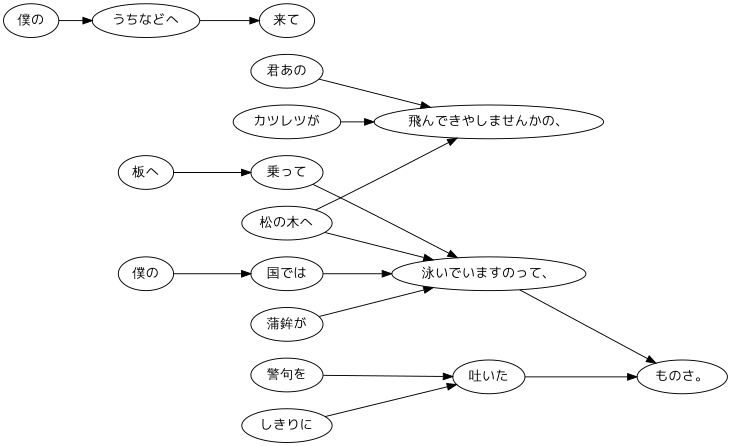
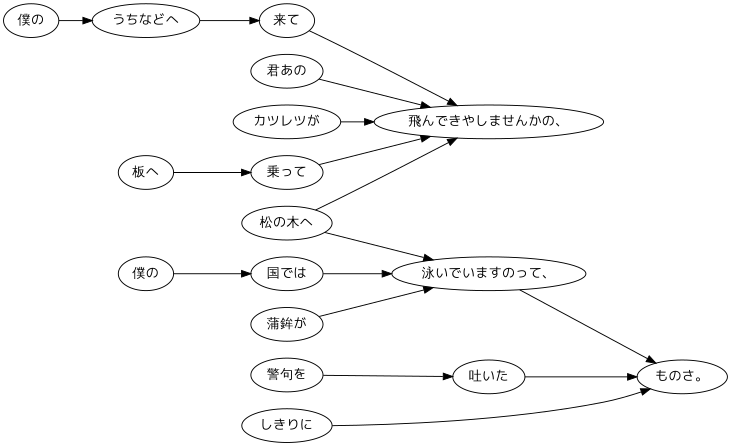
edge "来て" -> "飛んできやしませんかの、": added
edge "乗って" -> "泳いでいますのって、": now "乗って" -> "飛んできやしませんかの、"
edge "しきりに" -> "吐いた": now "しきりに" -> "ものさ。"
